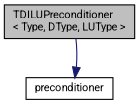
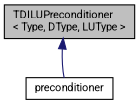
edge "TDILUPreconditioner < Type, DType, LUType >" -> "preconditioner": reversed
